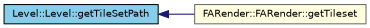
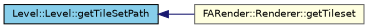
node "FARender::FARender::getTileset": label "FARender::FARender::getTileset" -> "FARender::Renderer::getTileset"
